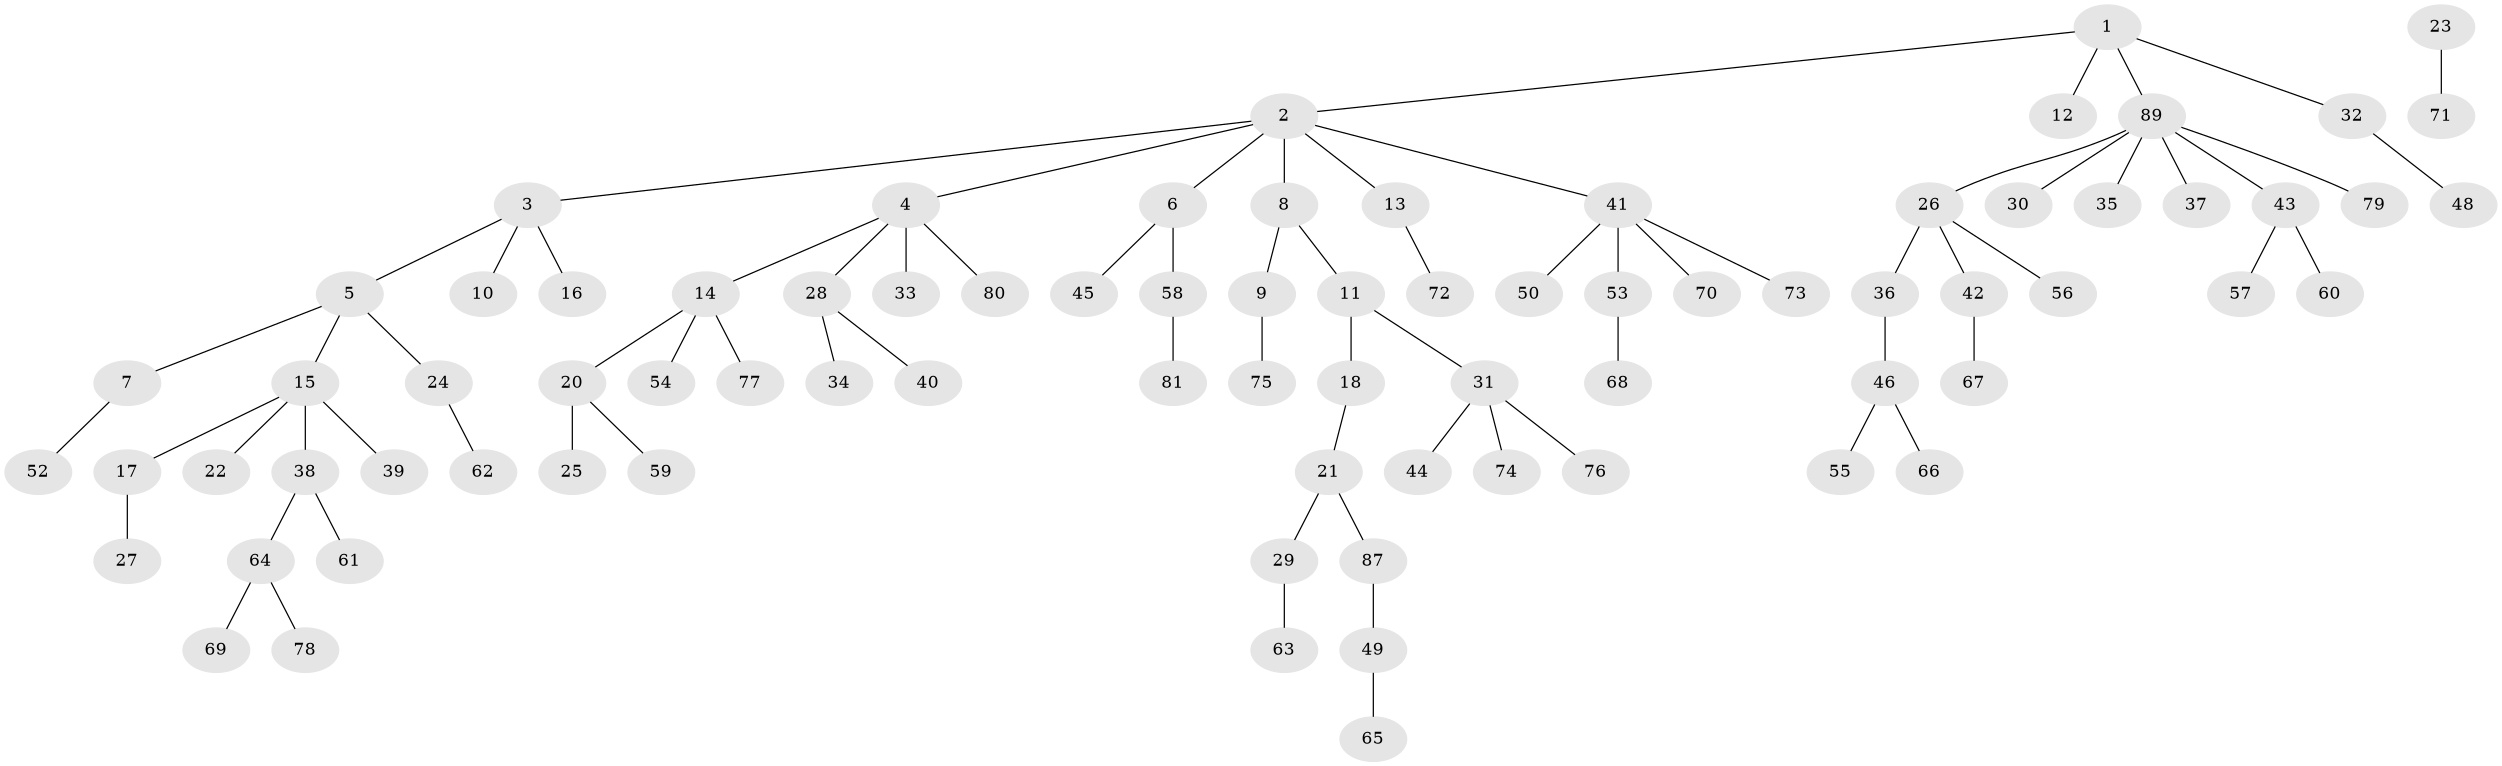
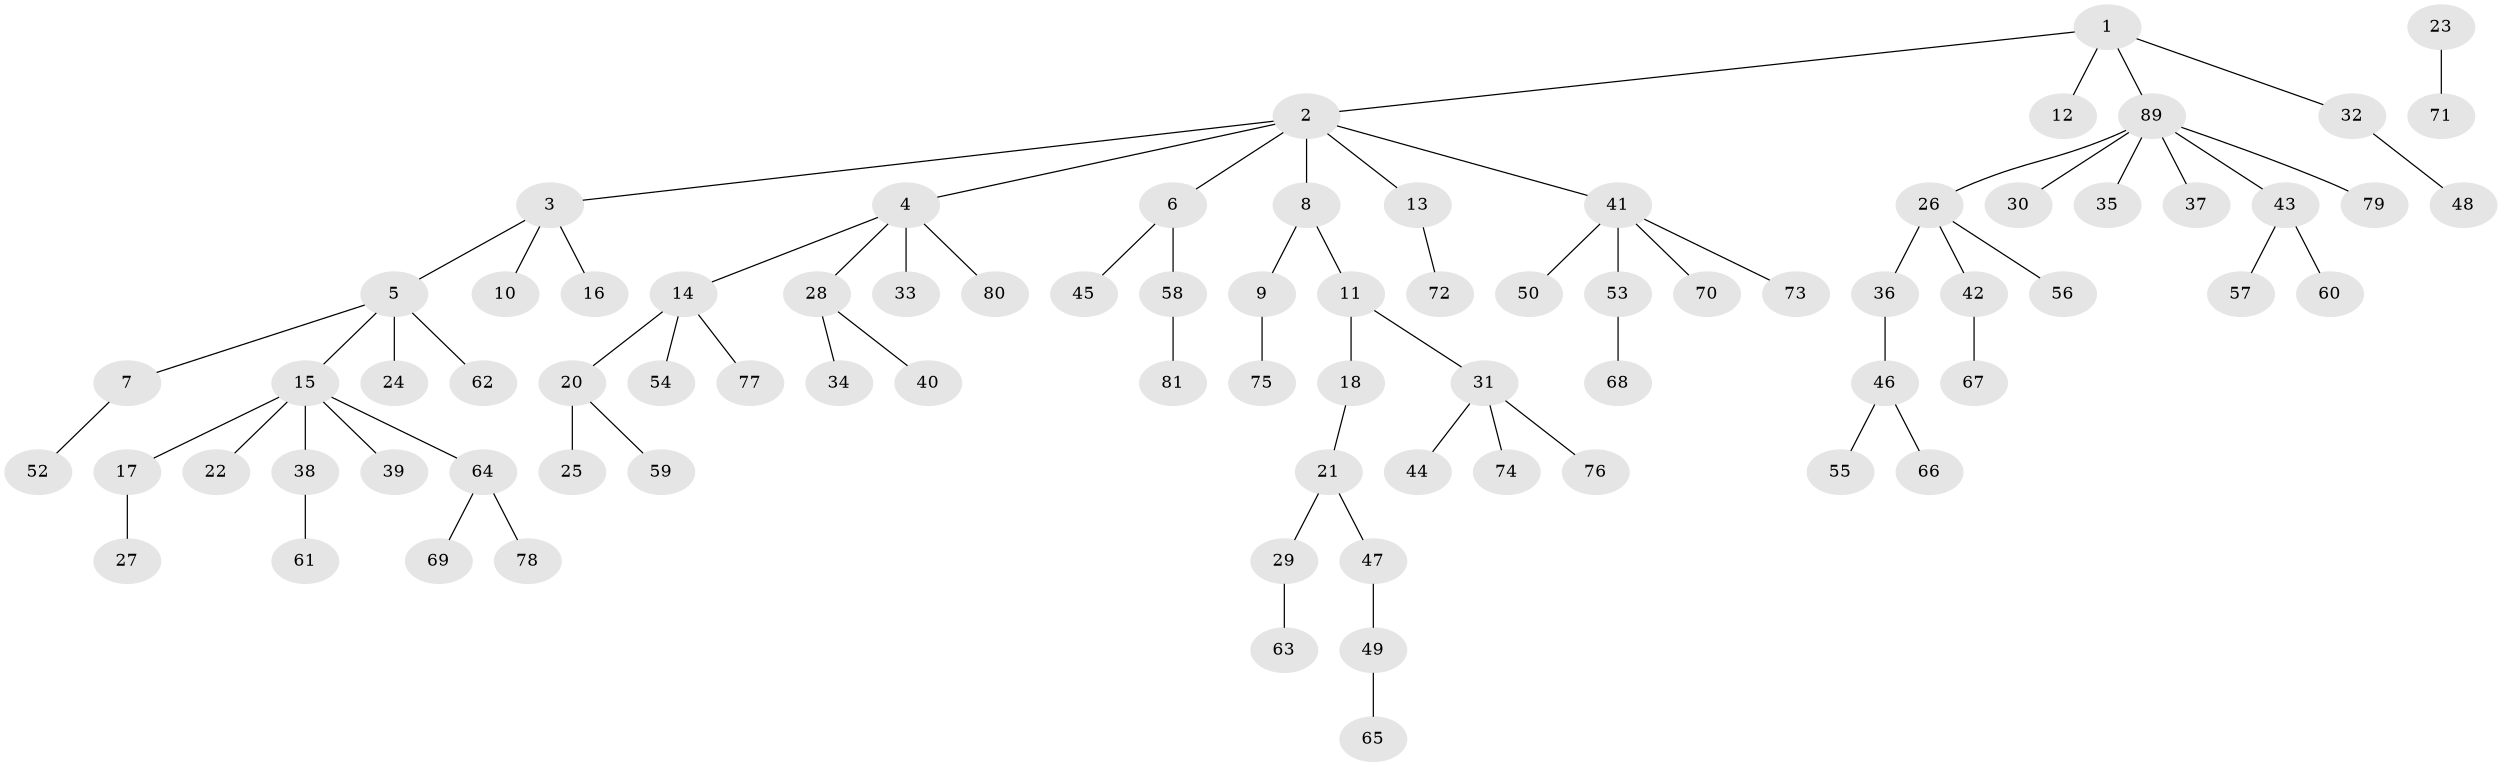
edge "24" -- "62": now "5" -- "62"
edge "38" -- "64": now "15" -- "64"
node "87": label "87" -> "47"
